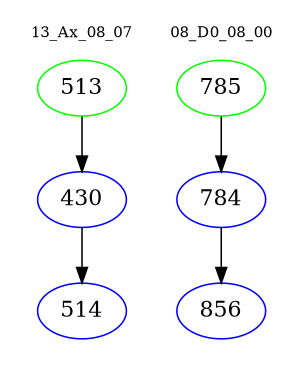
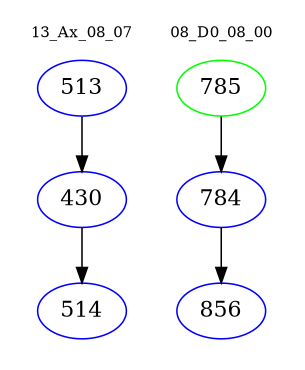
node "513": color green -> blue
